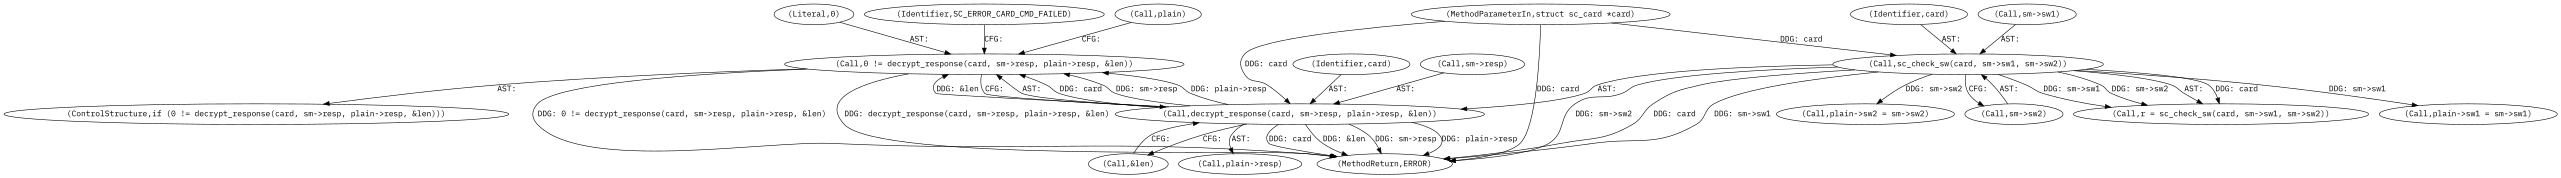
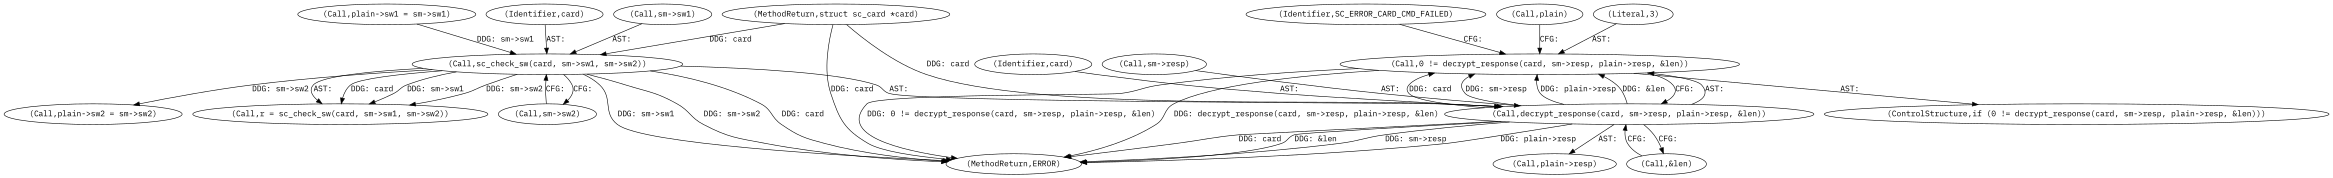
node "(Literal,0)": label "(Literal,0)" -> "(Literal,3)"
node "(MethodParameterIn,struct sc_card *card)": label "(MethodParameterIn,struct sc_card *card)" -> "(MethodReturn,struct sc_card *card)"
edge "(Call,sc_check_sw(card, sm->sw1, sm->sw2))" -> "(Call,plain->sw1 = sm->sw1)": reversed
edge "(Call,sm->sw2)" -> "(Call,sc_check_sw(card, sm->sw1, sm->sw2))": label "AST: " -> "CFG: "
